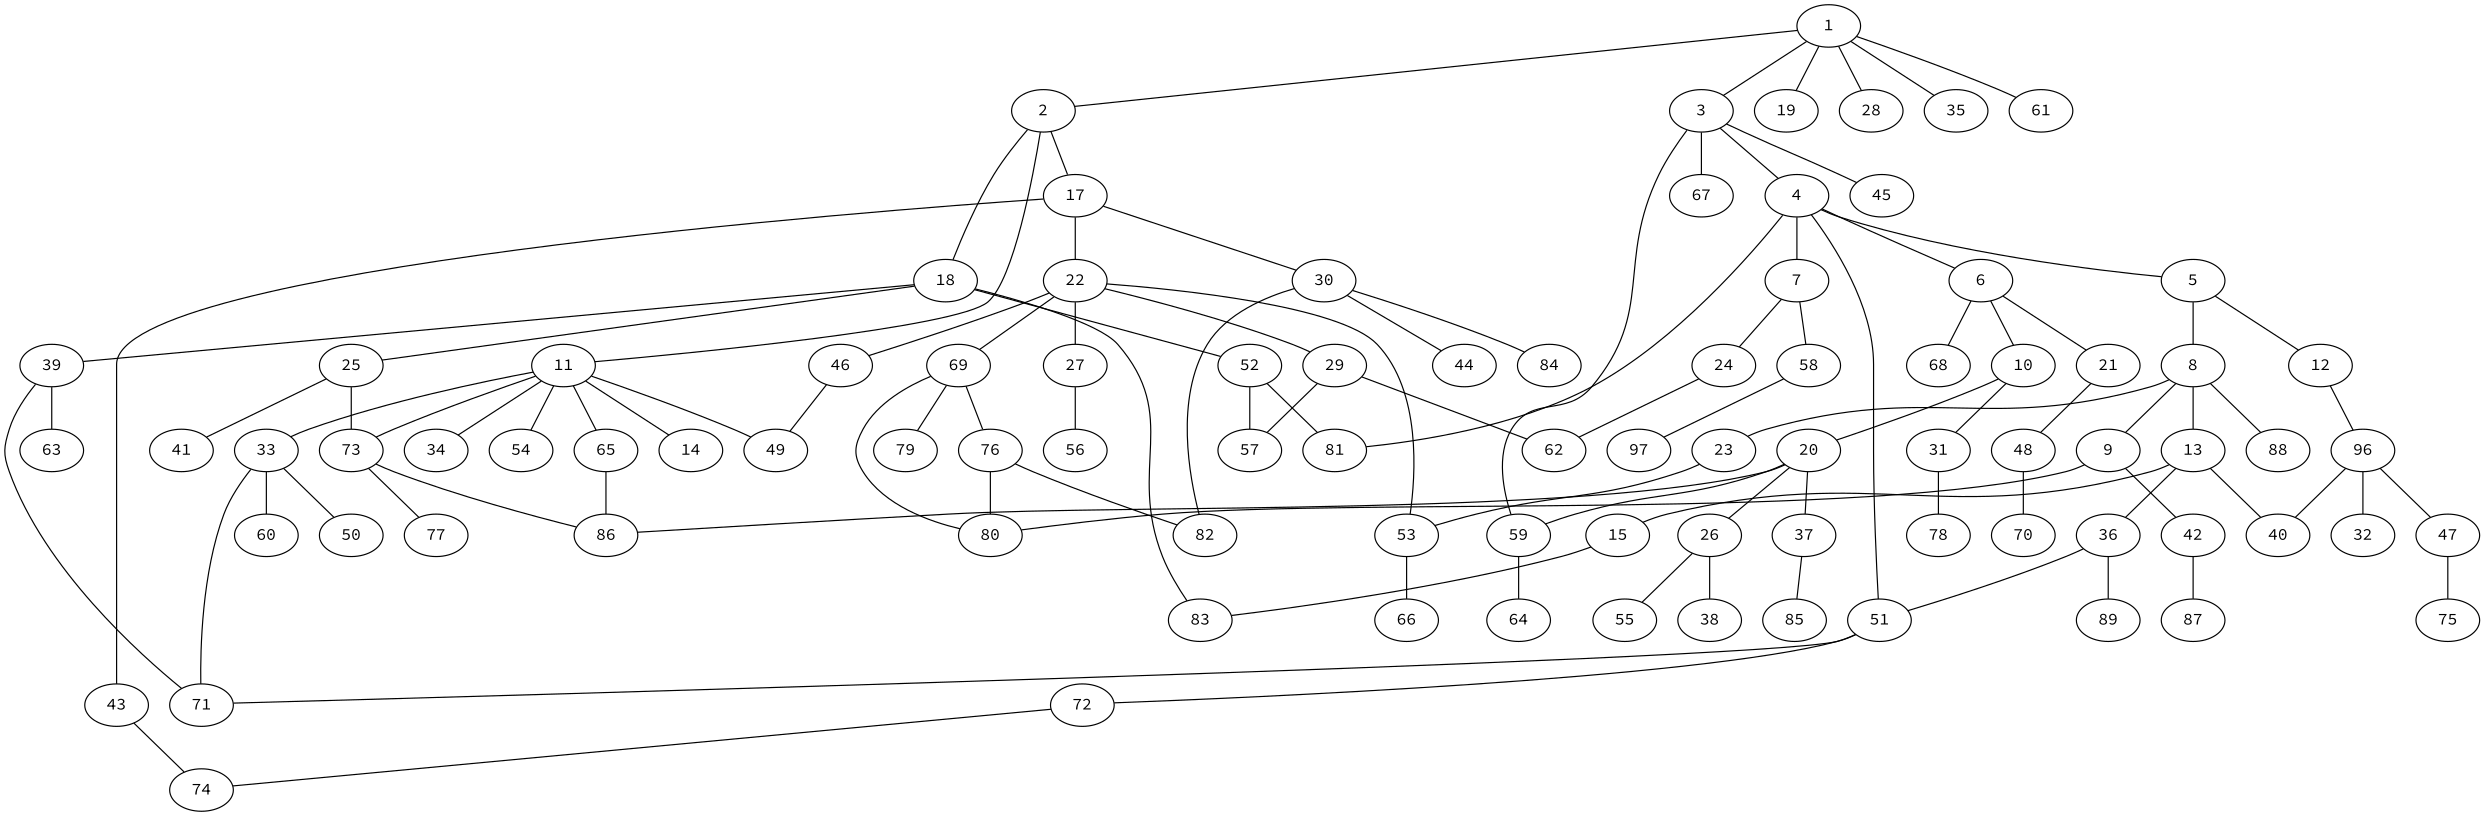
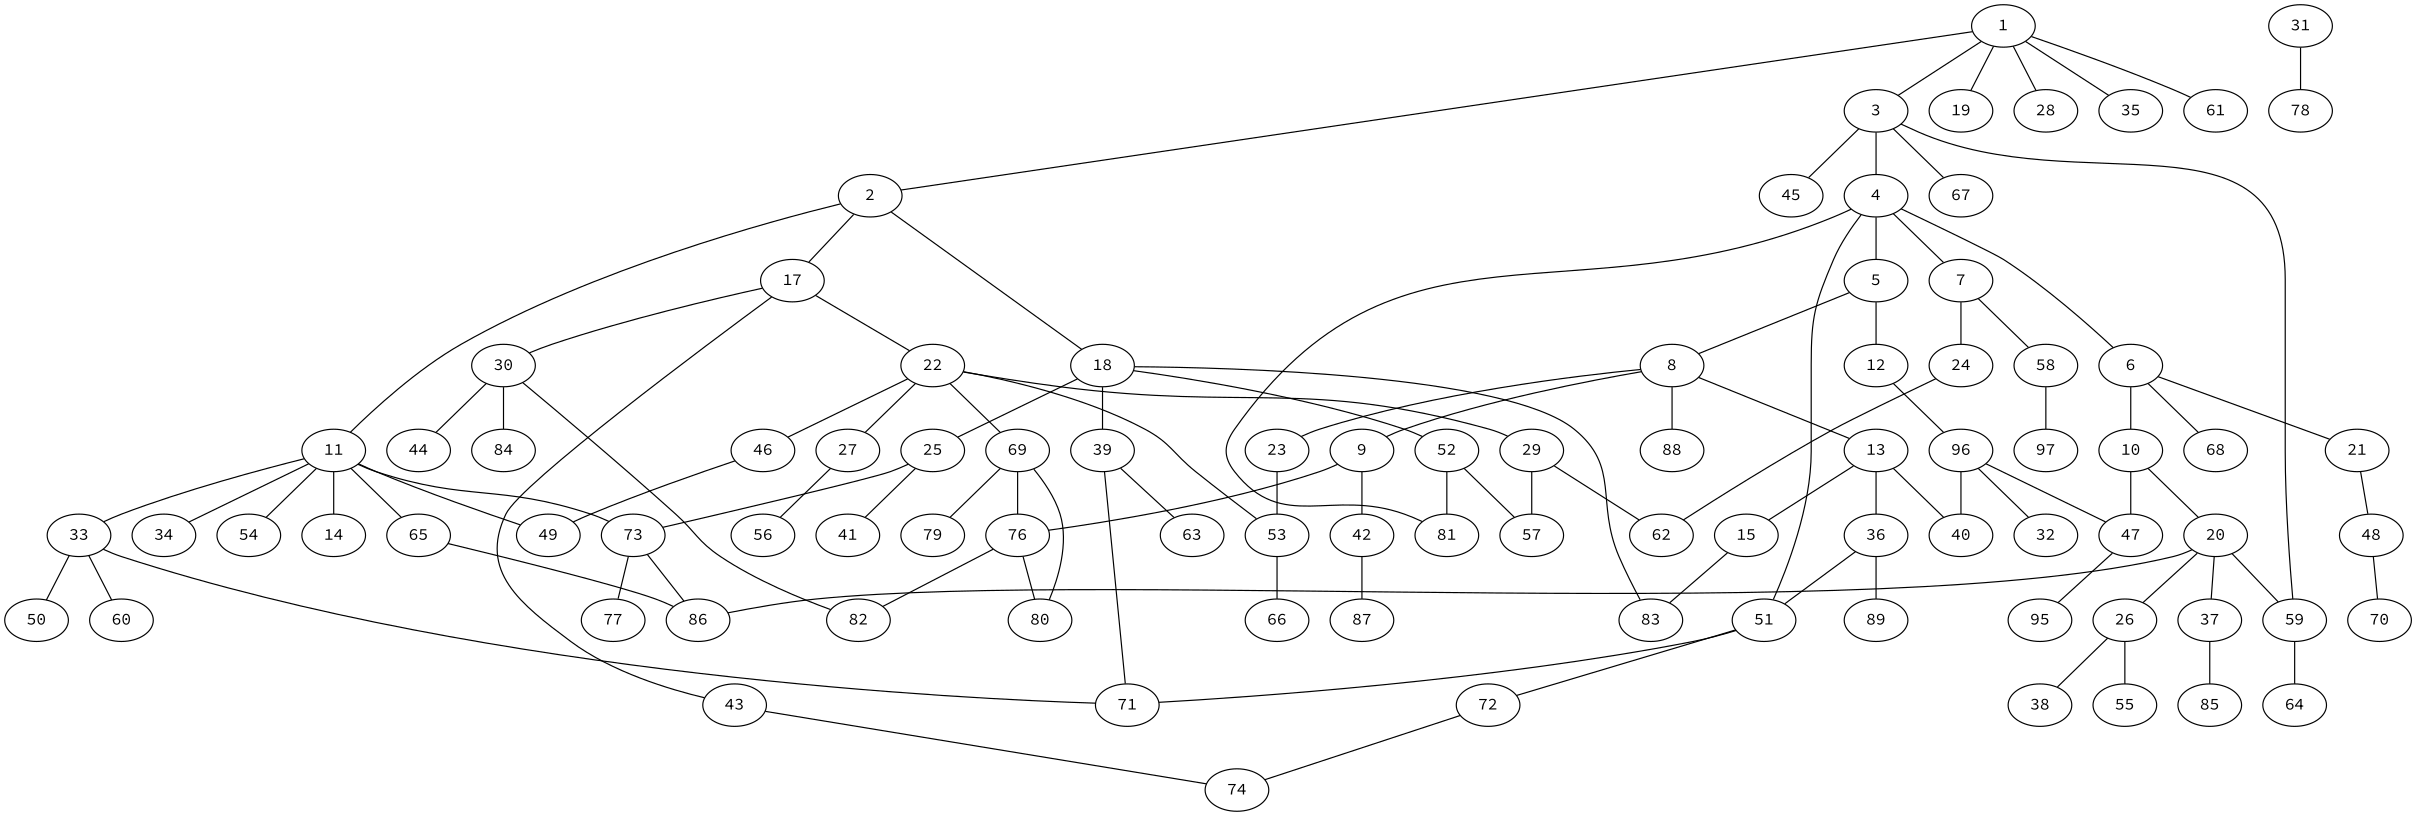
edge "10" -- "31": now "10" -- "47"
edge "9" -- "80": now "9" -- "76"
node "75": label "75" -> "95"
